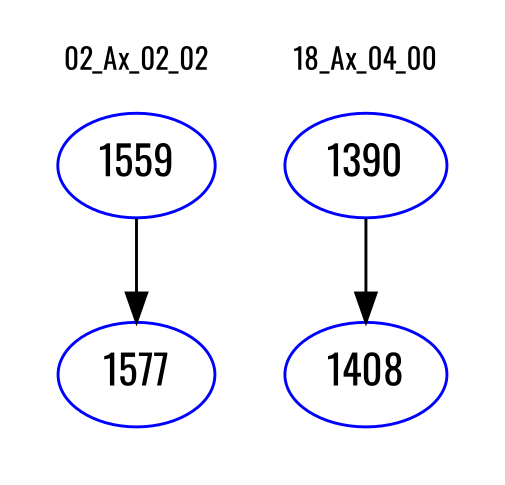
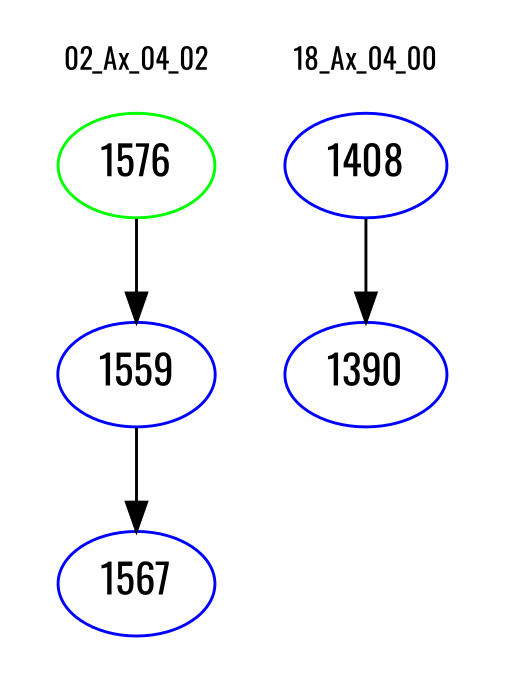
cluster "02_Ax_02_02": label "02_Ax_02_02" -> "02_Ax_04_02"
node "1576": added
edge "1390" -> "1408": reversed
node "1577": label "1577" -> "1567"
